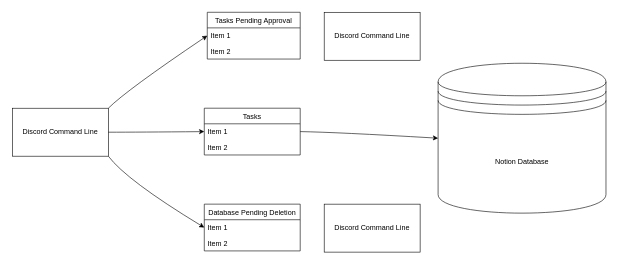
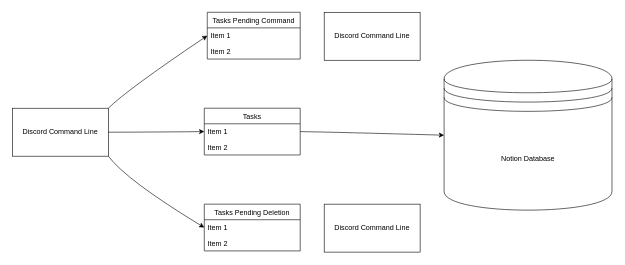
node "Tasks Pending Approval": label "Tasks Pending Approval" -> "Tasks Pending Command"
node "Notion Database": moved (522, 138) -> (528, 135)
node "Database Pending Deletion": label "Database Pending Deletion" -> "Tasks Pending Deletion"
